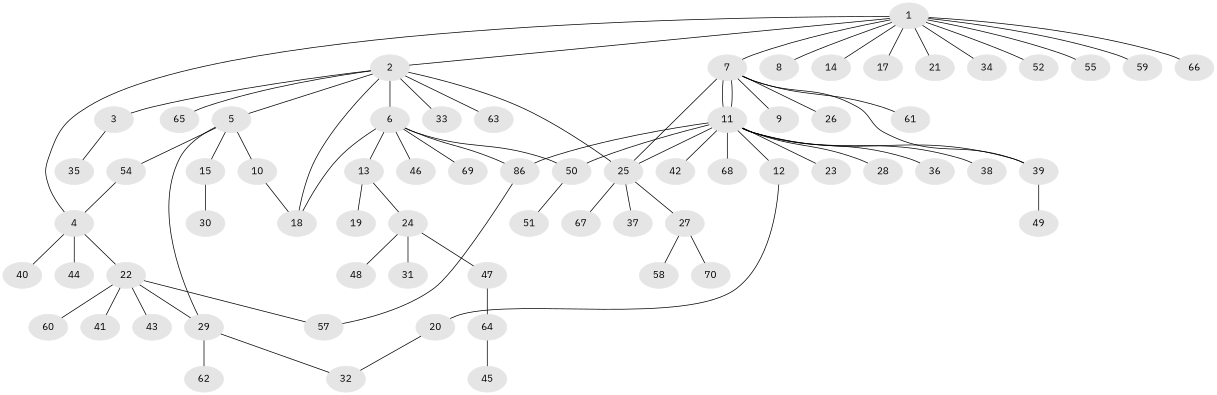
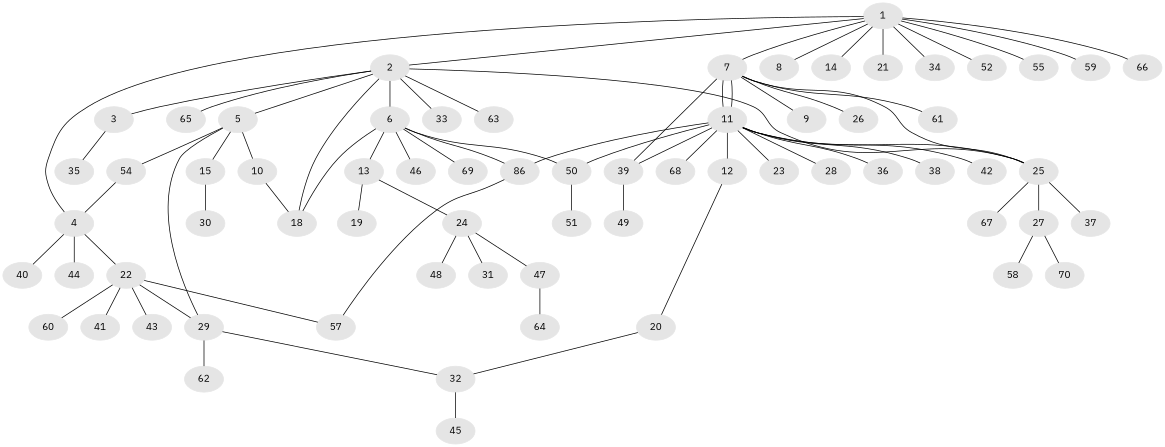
node "17": removed
edge "64" -- "45": now "32" -- "45"
